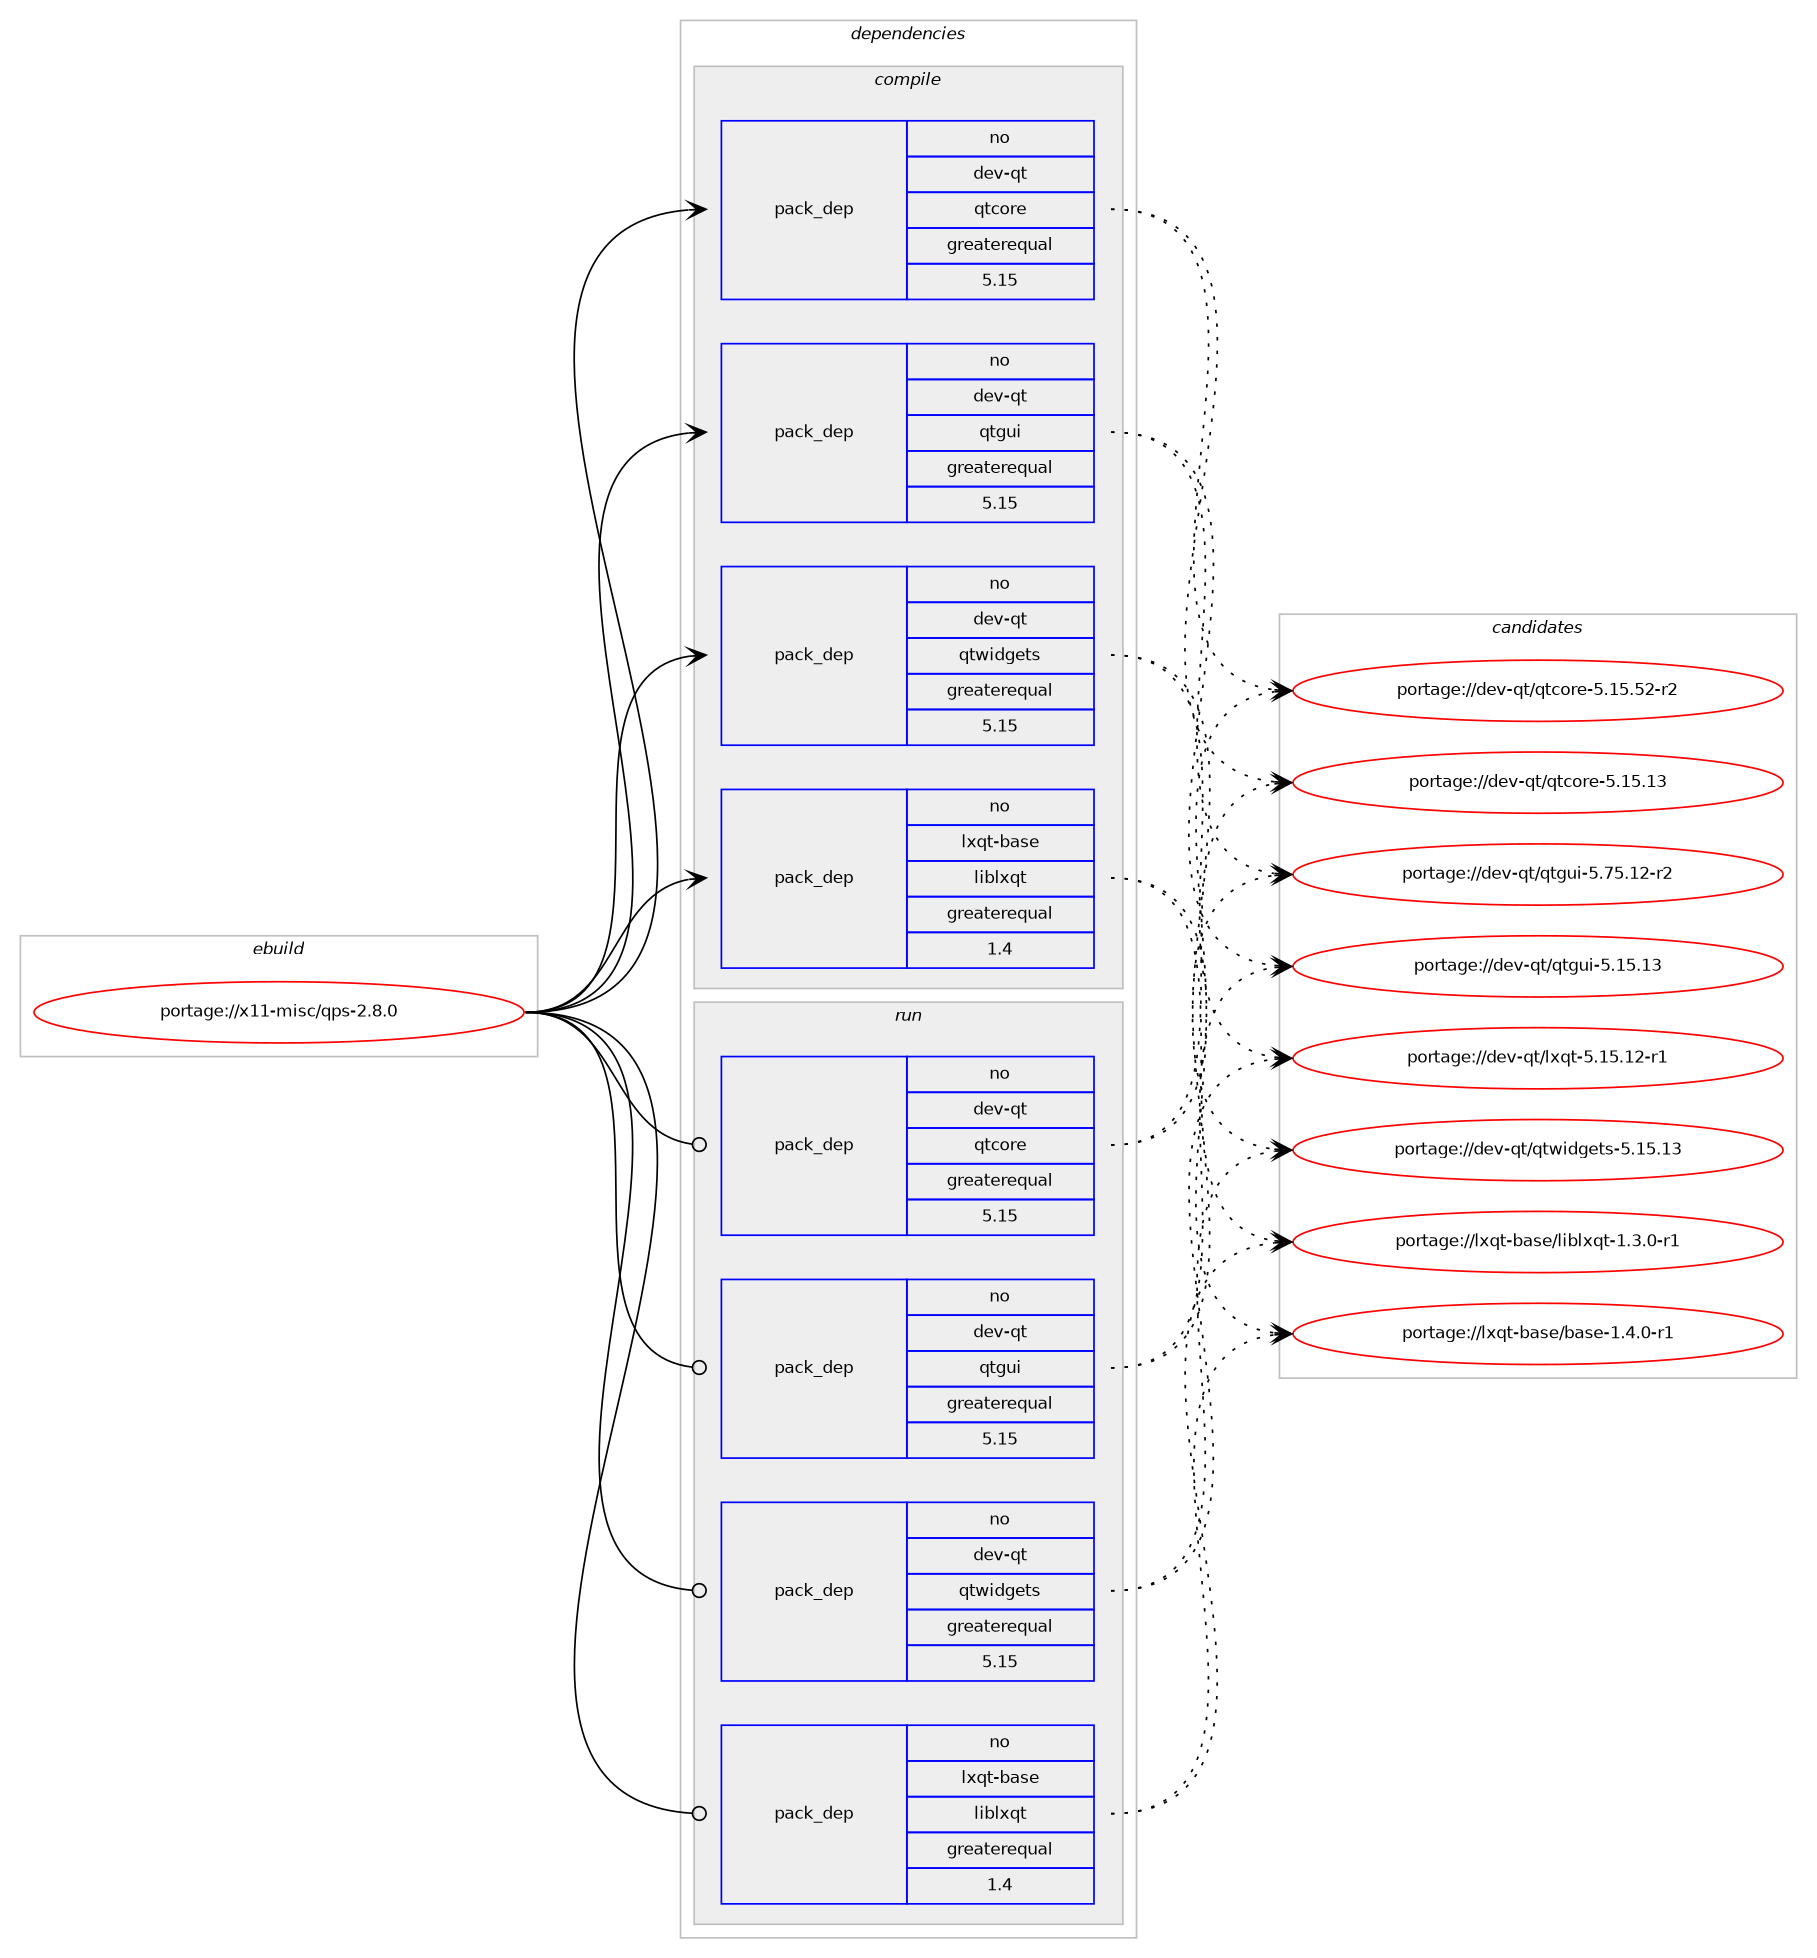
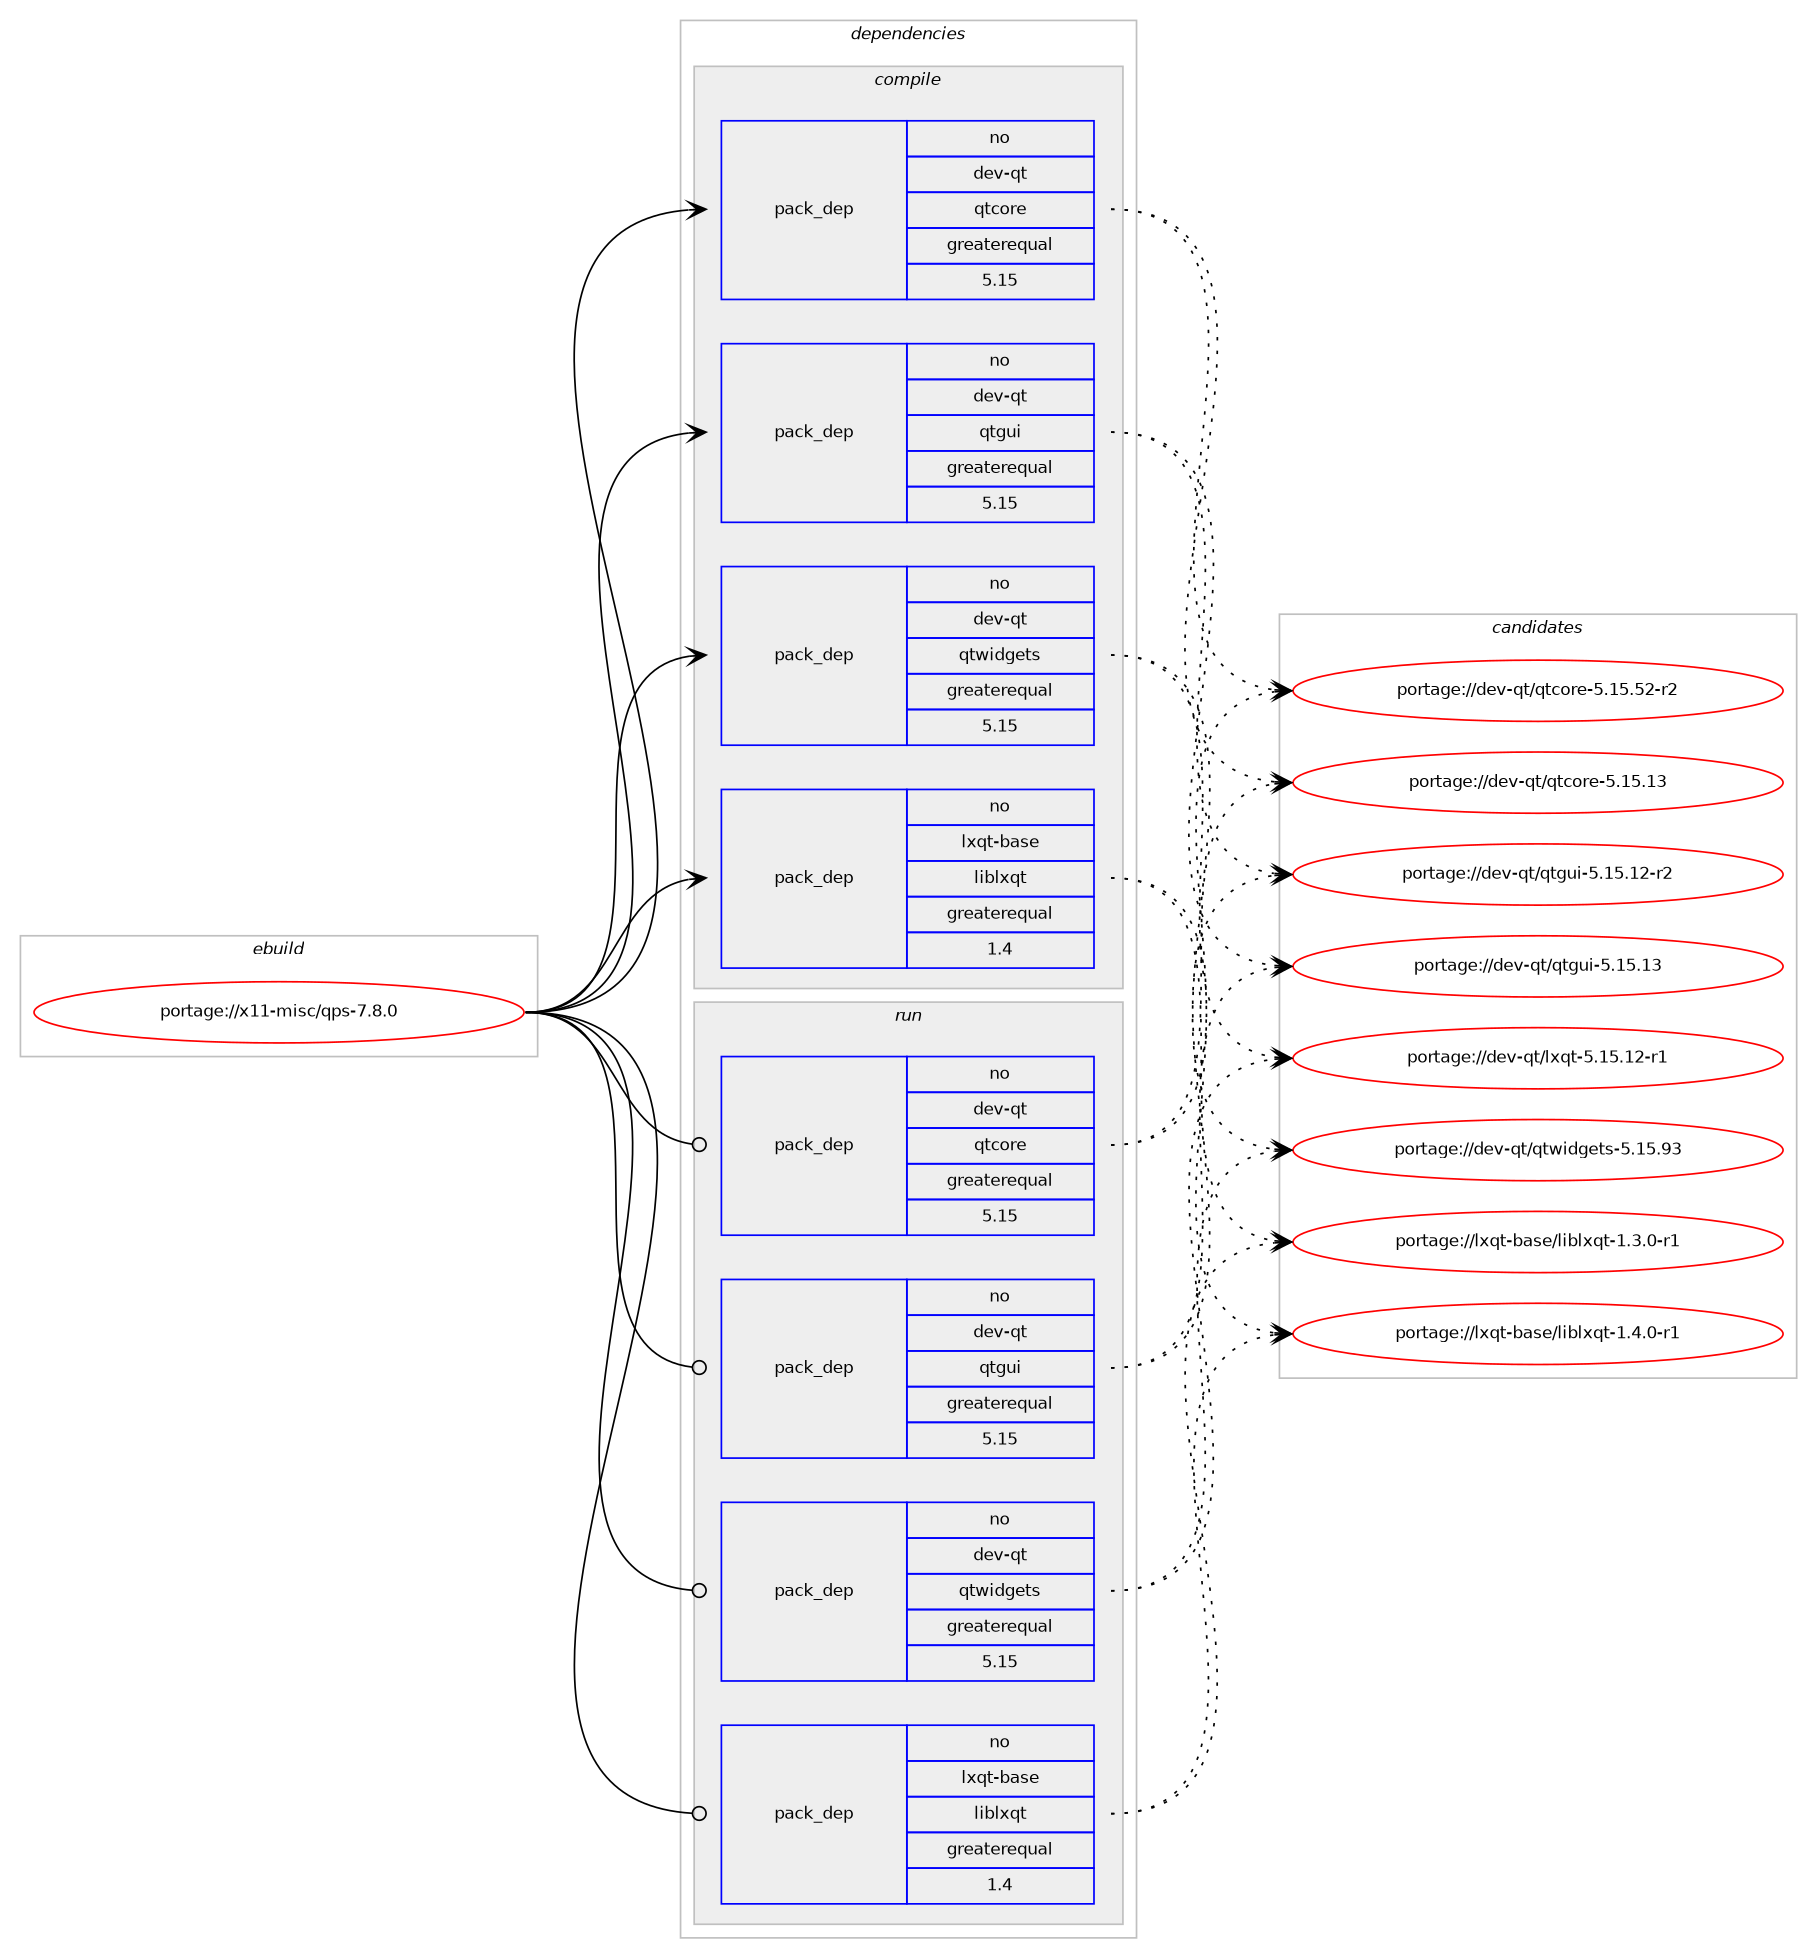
node "portage://dev-qt/qtgui-5.75.12-r2": label "portage://dev-qt/qtgui-5.75.12-r2" -> "portage://dev-qt/qtgui-5.15.12-r2"
node "portage://x11-misc/qps-2.8.0": label "portage://x11-misc/qps-2.8.0" -> "portage://x11-misc/qps-7.8.0"
node "portage://dev-qt/qtwidgets-5.15.13": label "portage://dev-qt/qtwidgets-5.15.13" -> "portage://dev-qt/qtwidgets-5.15.93"
node "portage://lxqt-base/base-1.4.0-r1": label "portage://lxqt-base/base-1.4.0-r1" -> "portage://lxqt-base/liblxqt-1.4.0-r1"
